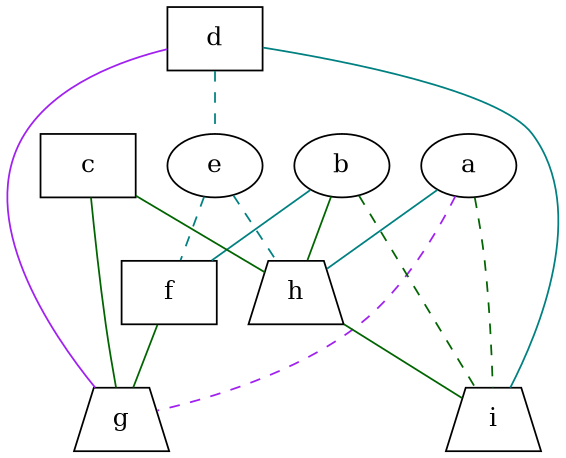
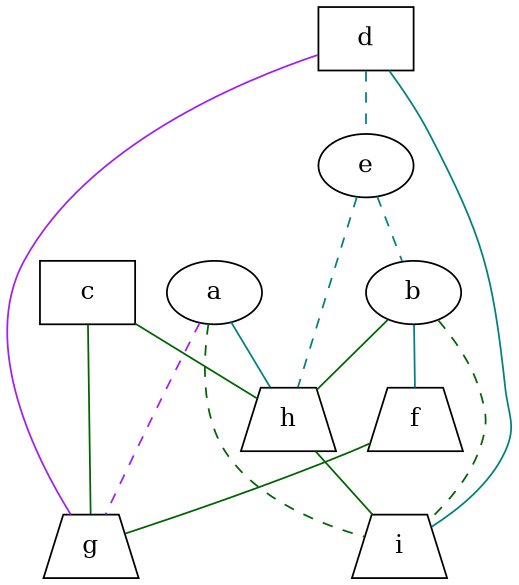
edge "e" -- "f": now "e" -- "b"
node "f": shape box -> trapezium
